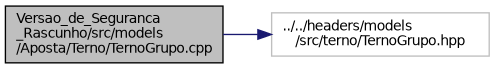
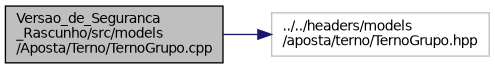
node "../../headers/models /src/terno/TernoGrupo.hpp": label "../../headers/models /src/terno/TernoGrupo.hpp" -> "../../headers/models /aposta/terno/TernoGrupo.hpp"
